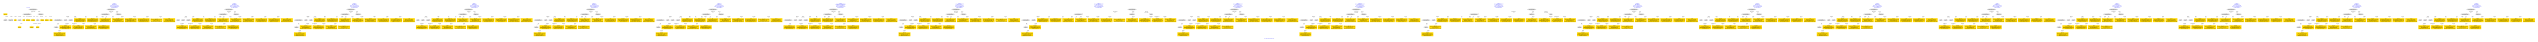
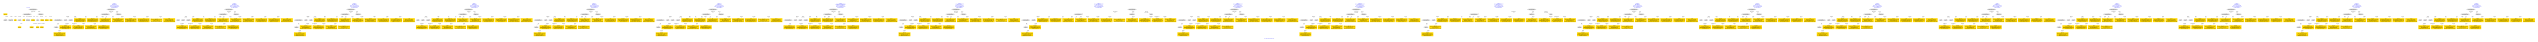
node "Accession_id": fillcolor gold -> lightgray
node "deathDate": added
